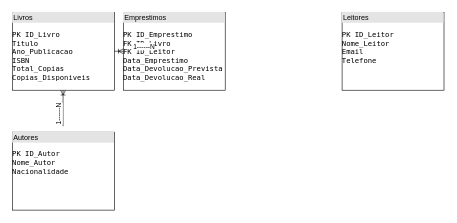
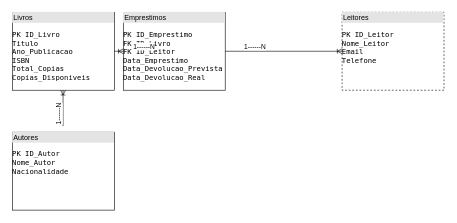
edge "Emprestimos PK ID_Emprestimo FK ID_Livro FK ID_Leitor Data_Emprestimo Data_Devolucao_Prevista Data_Devolucao_Real" -> "Leitores PK ID_Leitor Nome_Leitor Email Telefone": added, label "1------N"
node "Leitores PK ID_Leitor Nome_Leitor Email Telefone": style solid -> dashed
